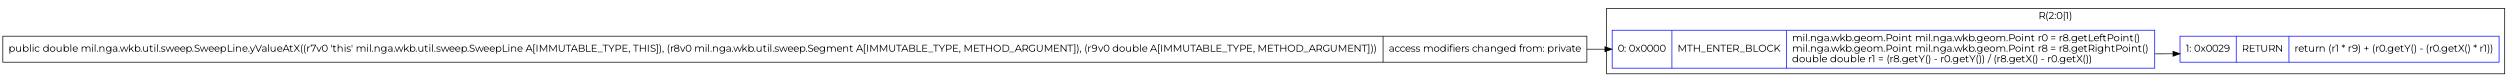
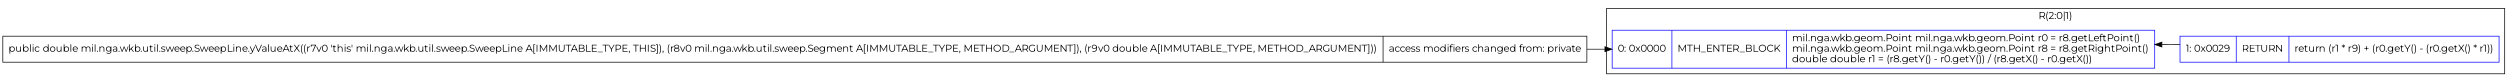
edge "0: 0x0000" -> "1: 0x0029": reversed
